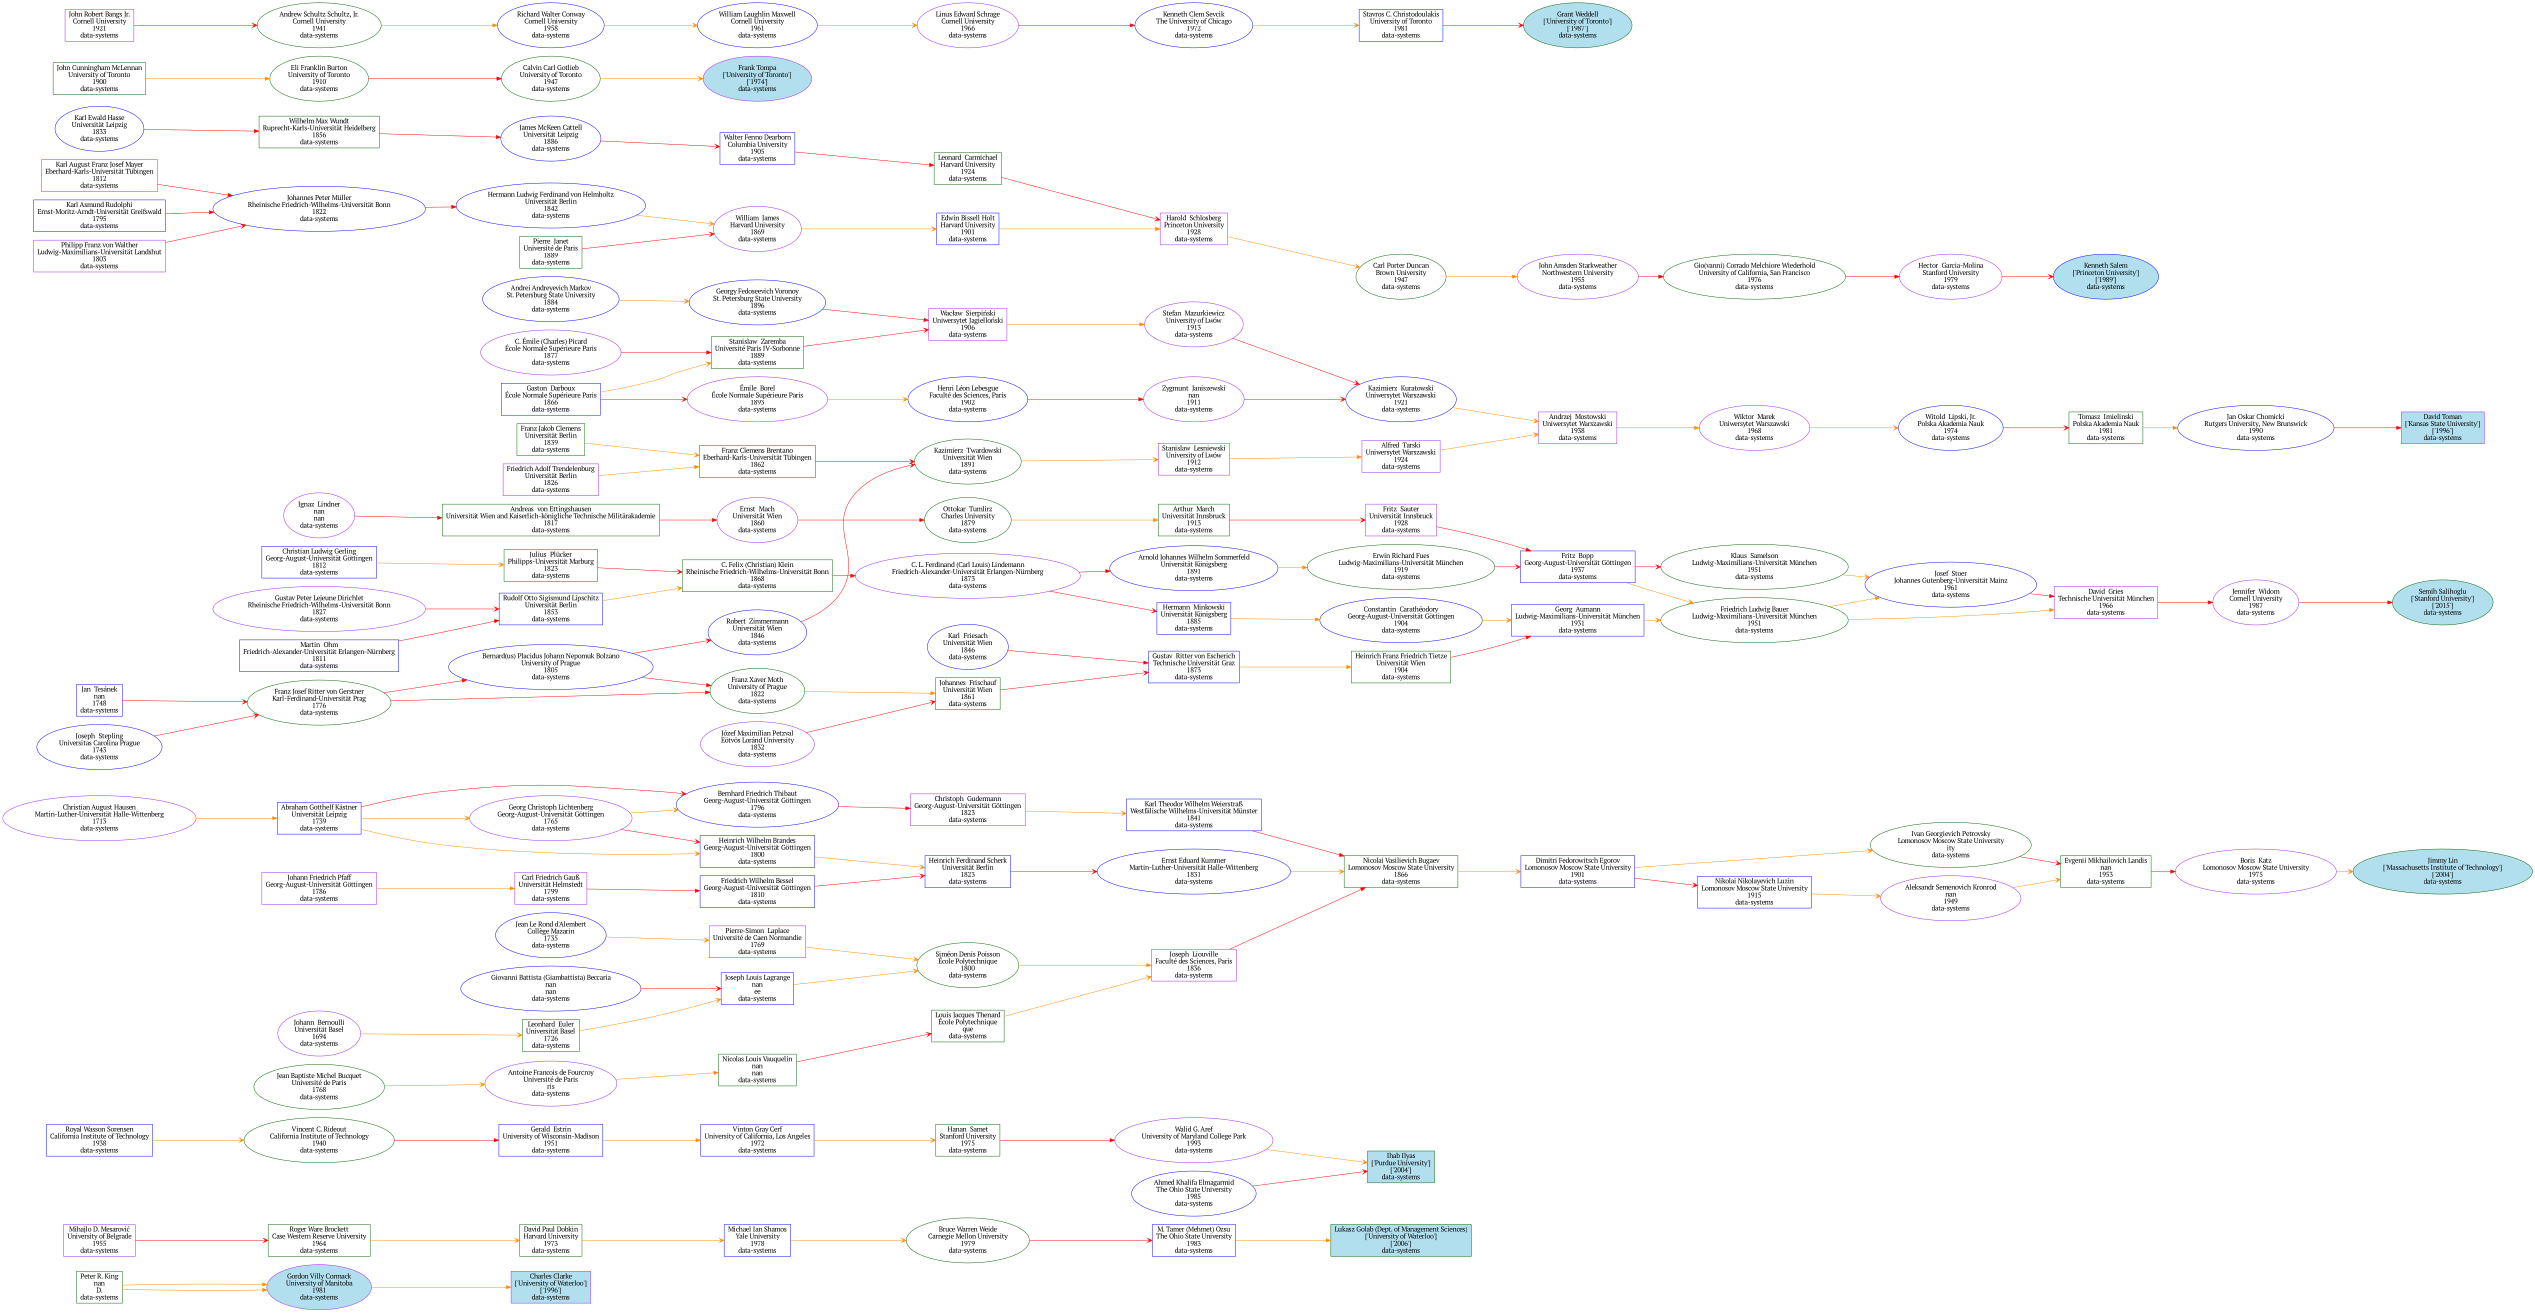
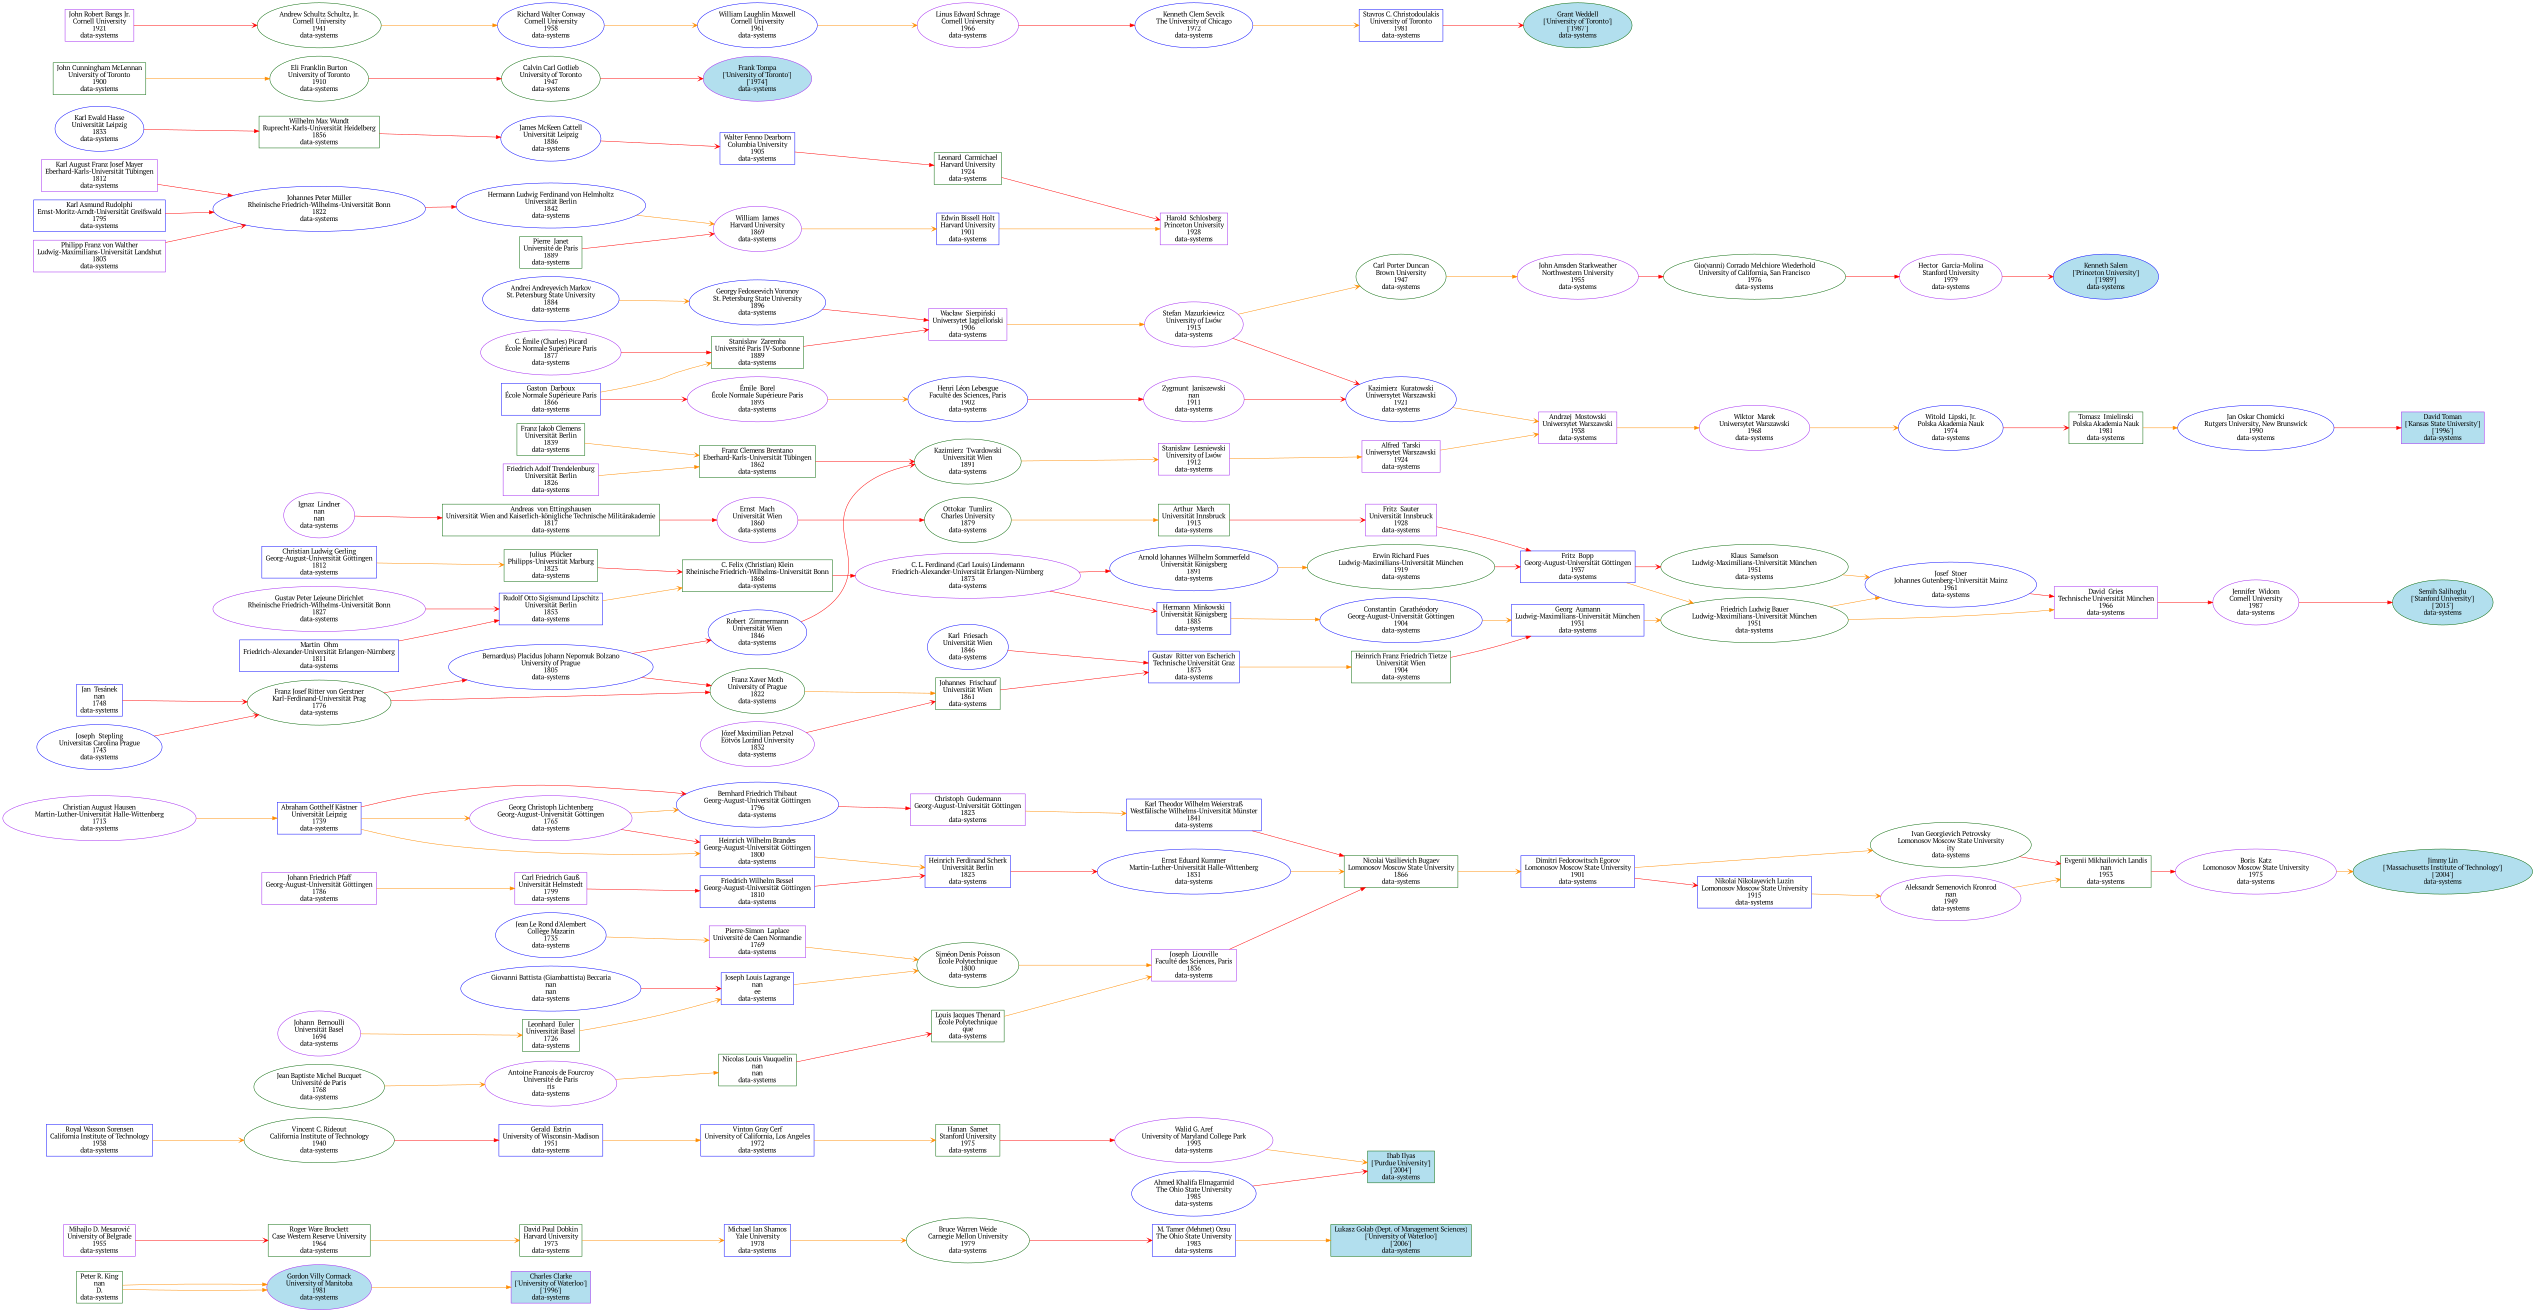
edge "Calvin Carl Gotlieb University of Toronto 1947 data-systems" -> "Frank Tompa ['University of Toronto'] ['1974'] data-systems": color darkorange -> red
edge "Harold  Schlosberg Princeton University 1928 data-systems" -> "Carl Porter Duncan Brown University 1947 data-systems": now "Stefan  Mazurkiewicz University of Lwów 1913 data-systems" -> "Carl Porter Duncan Brown University 1947 data-systems"
